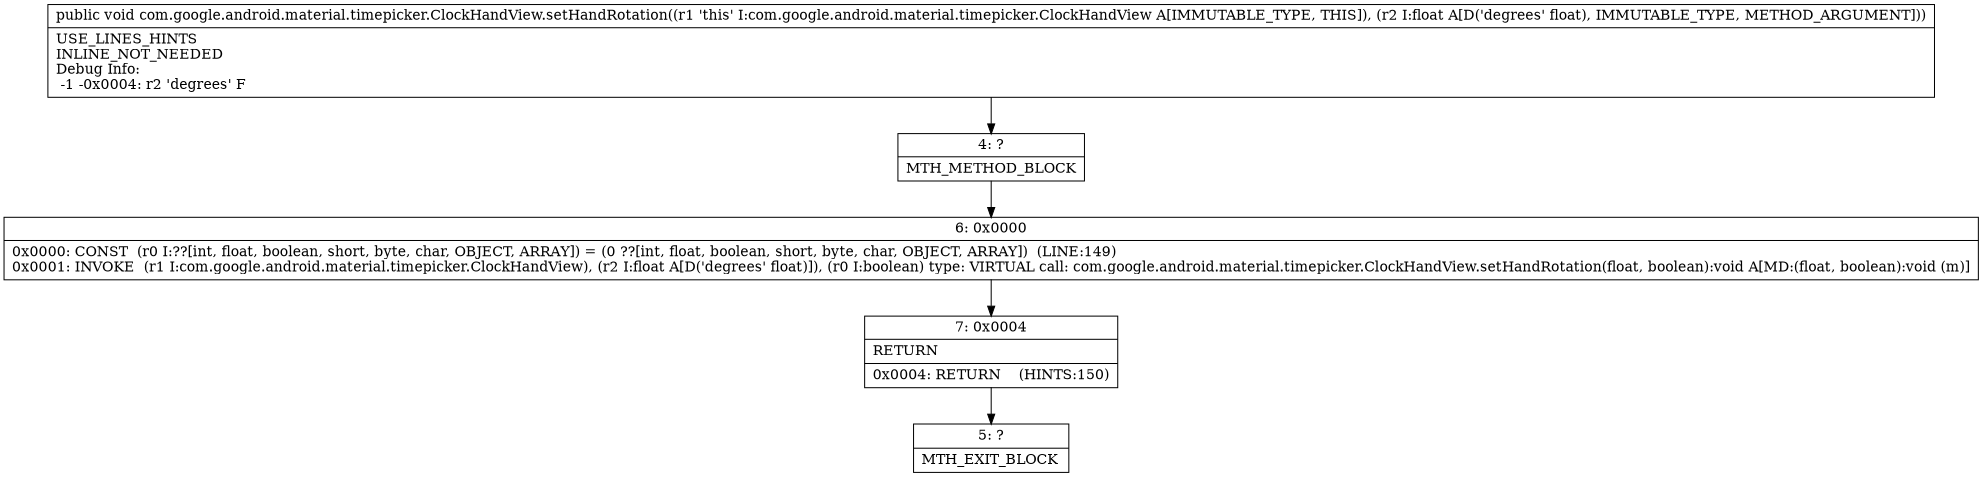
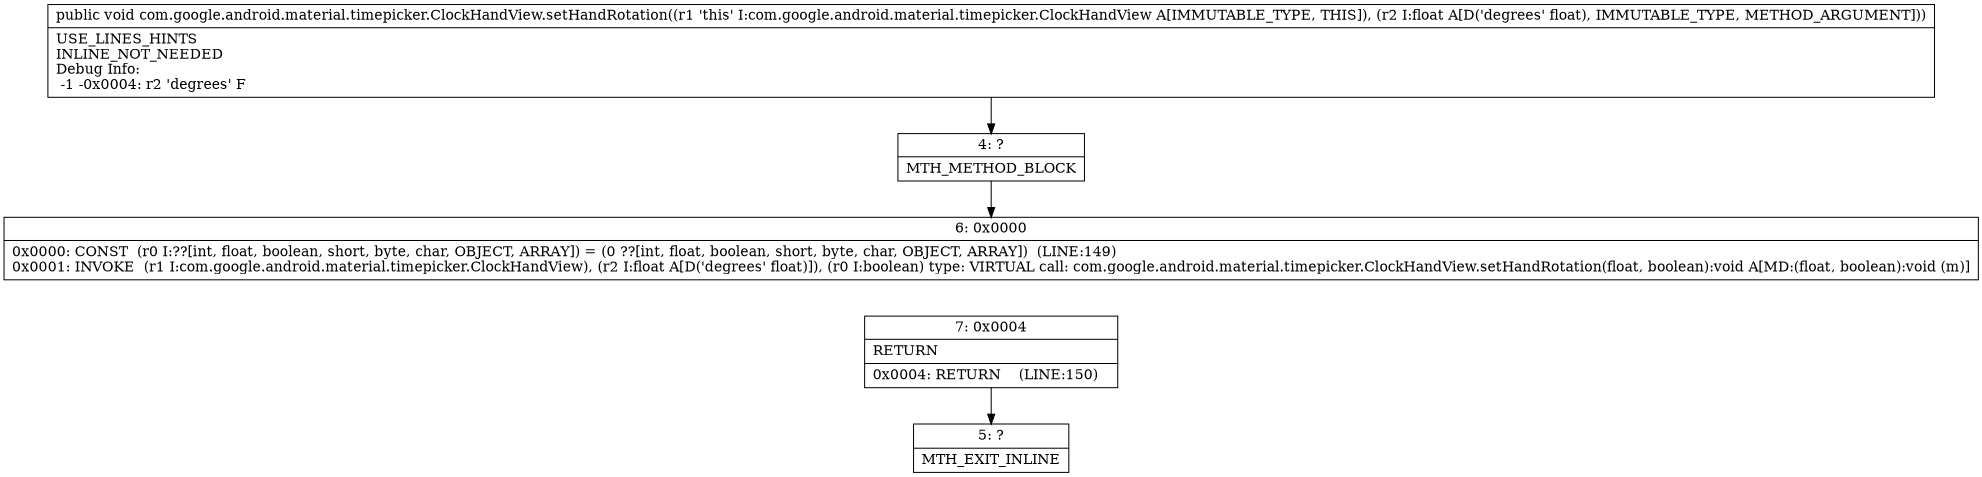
edge "6: 0x0000" -> "7: 0x0004": removed
node "7: 0x0004": text "0x0004: RETURN    (HINTS:150)" -> "0x0004: RETURN    (LINE:150)"
node "5: ?": text "MTH_EXIT_BLOCK" -> "MTH_EXIT_INLINE"
